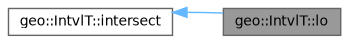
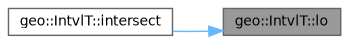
edge "geo::IntvlT::lo" -> "geo::IntvlT::intersect": reversed
